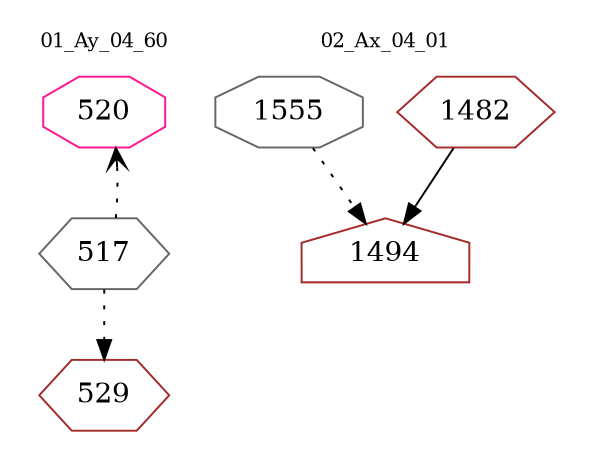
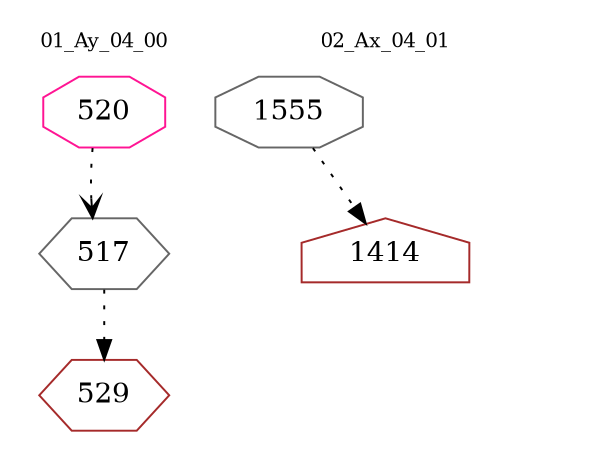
cluster "01_Ay_04_60": label "01_Ay_04_60" -> "01_Ay_04_00"
node "1482": removed
edge "517" -> "520": reversed
node "1494": label "1494" -> "1414"
